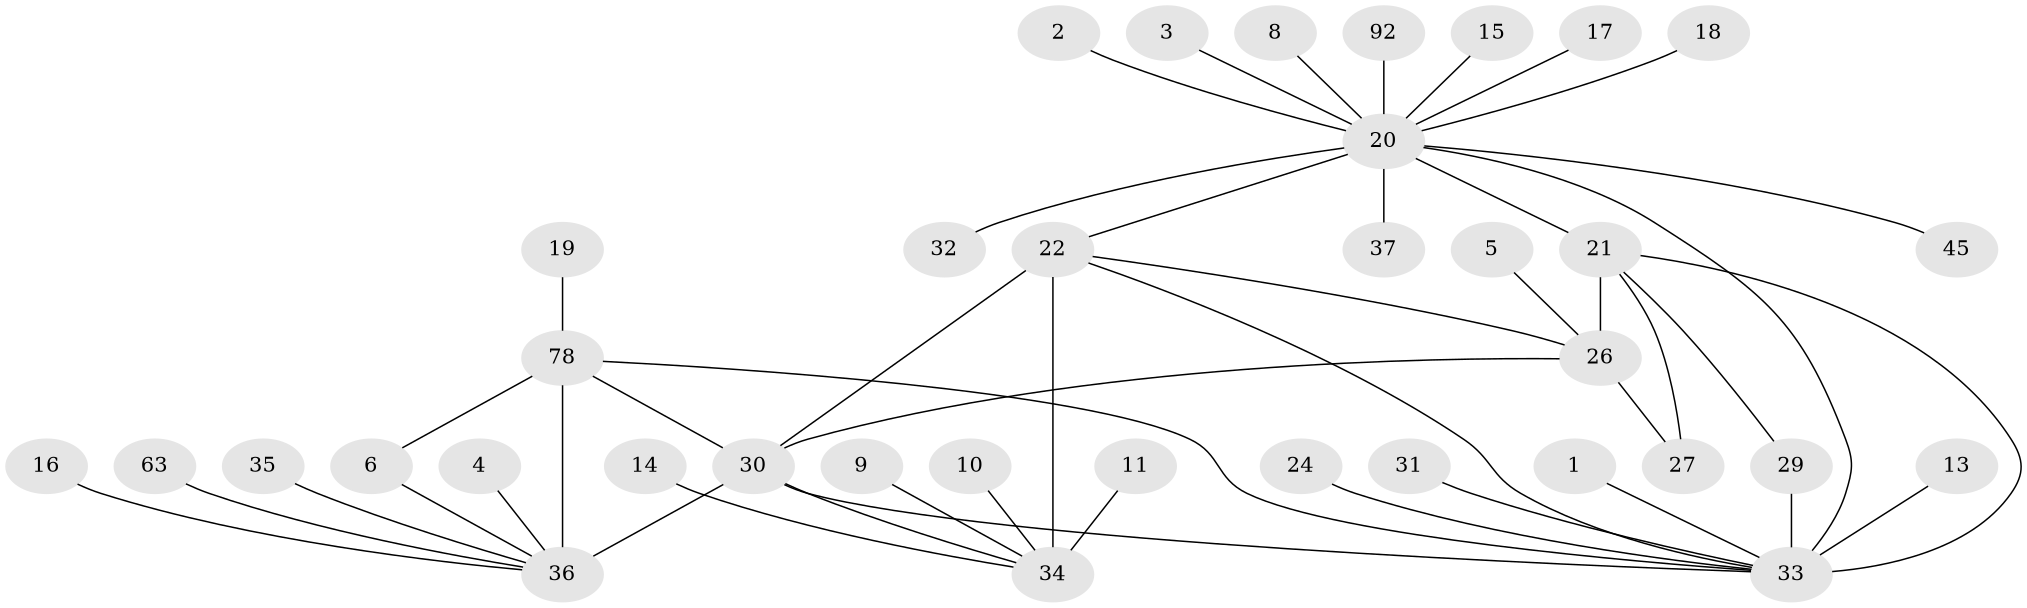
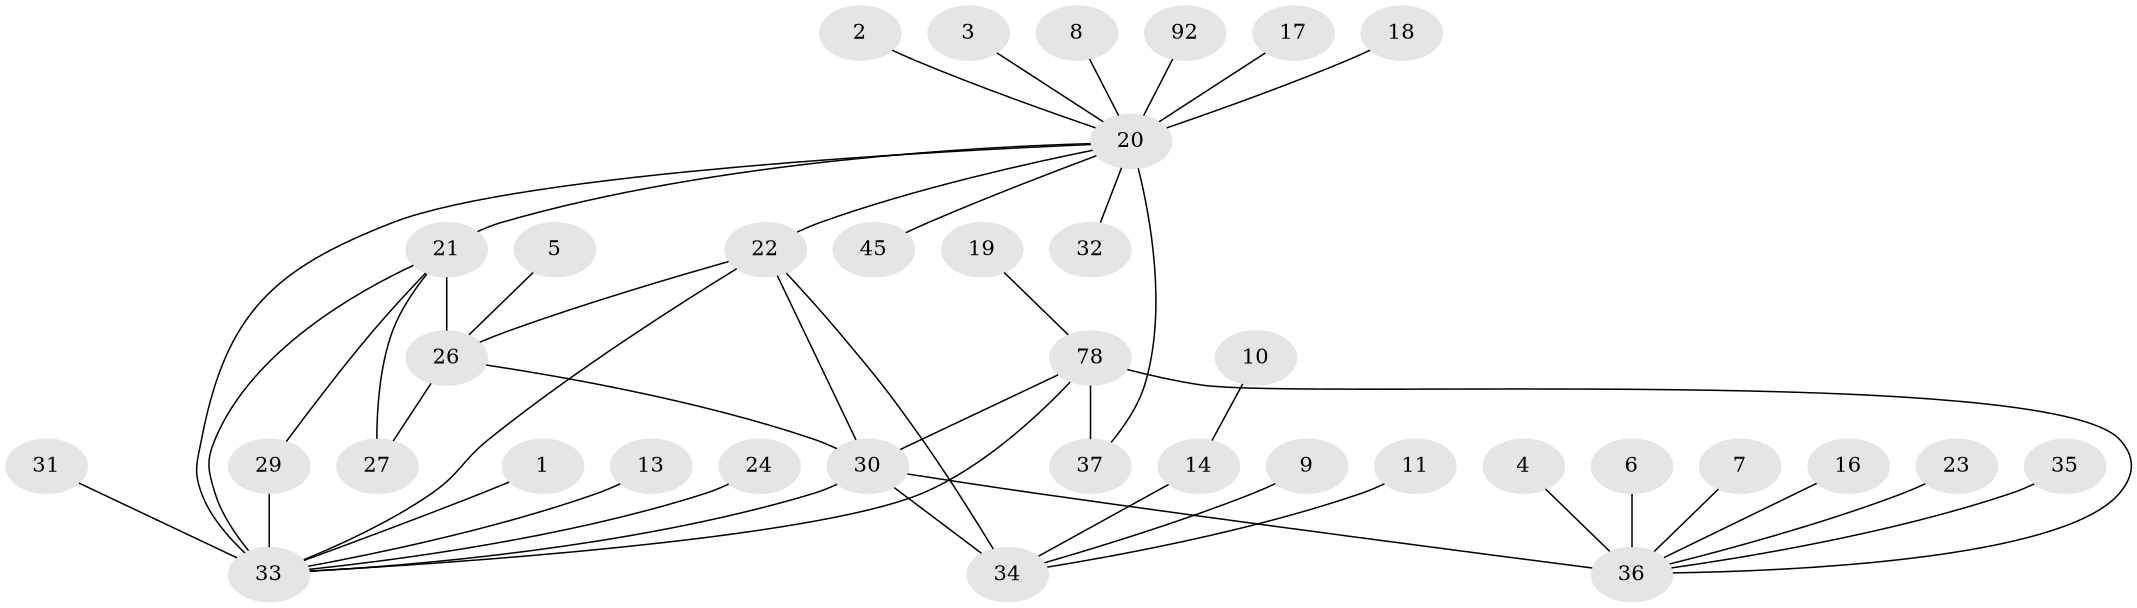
node "15": removed
edge "78" -- "6": now "78" -- "37"
node "63": label "63" -> "23"
node "7": added
edge "10" -- "34": now "10" -- "14"
